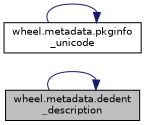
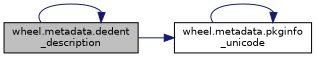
edge "wheel.metadata.dedent _description" -> "wheel.metadata.pkginfo _unicode": added
